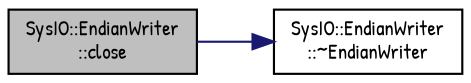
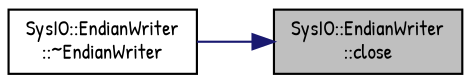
edge "SysIO::EndianWriter ::close" -> "SysIO::EndianWriter ::~EndianWriter": reversed
